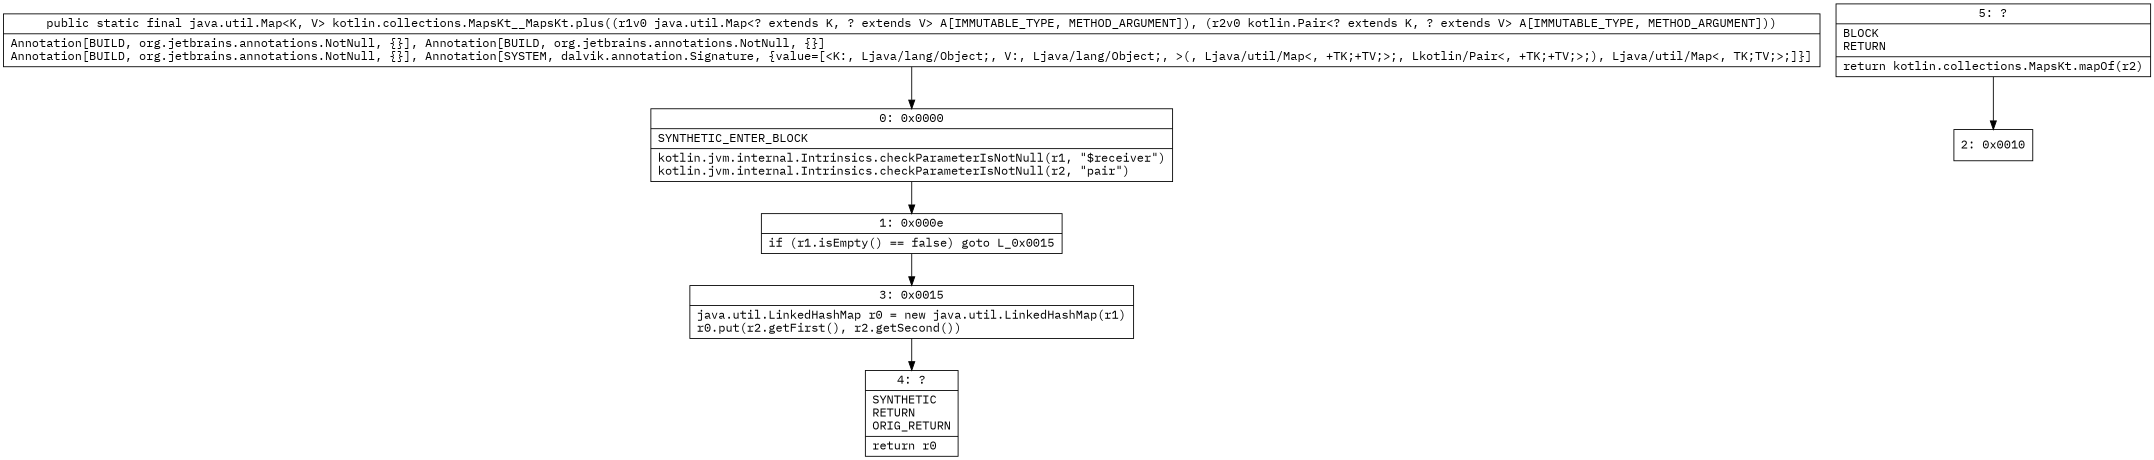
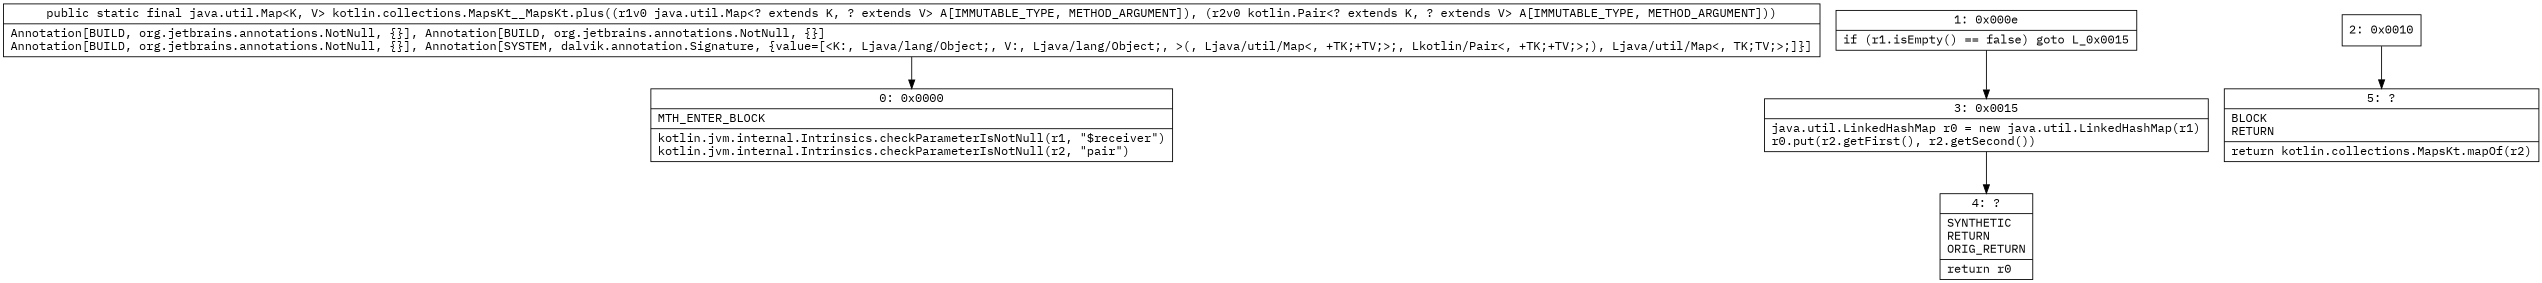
edge "5: ?" -> "2: 0x0010": reversed
node "0: 0x0000": text "SYNTHETIC_ENTER_BLOCK" -> "MTH_ENTER_BLOCK"
edge "0: 0x0000" -> "1: 0x000e": removed
